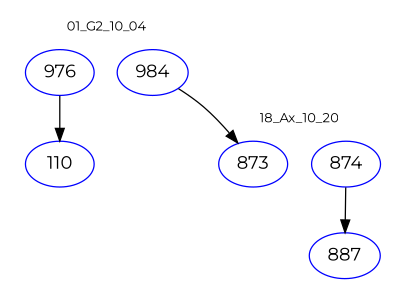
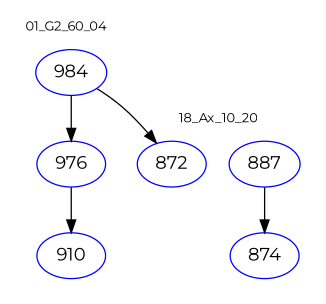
cluster "01_G2_10_04": label "01_G2_10_04" -> "01_G2_60_04"
edge "984" -> "976": added
node "110": label "110" -> "910"
node "873": label "873" -> "872"
edge "874" -> "887": reversed
